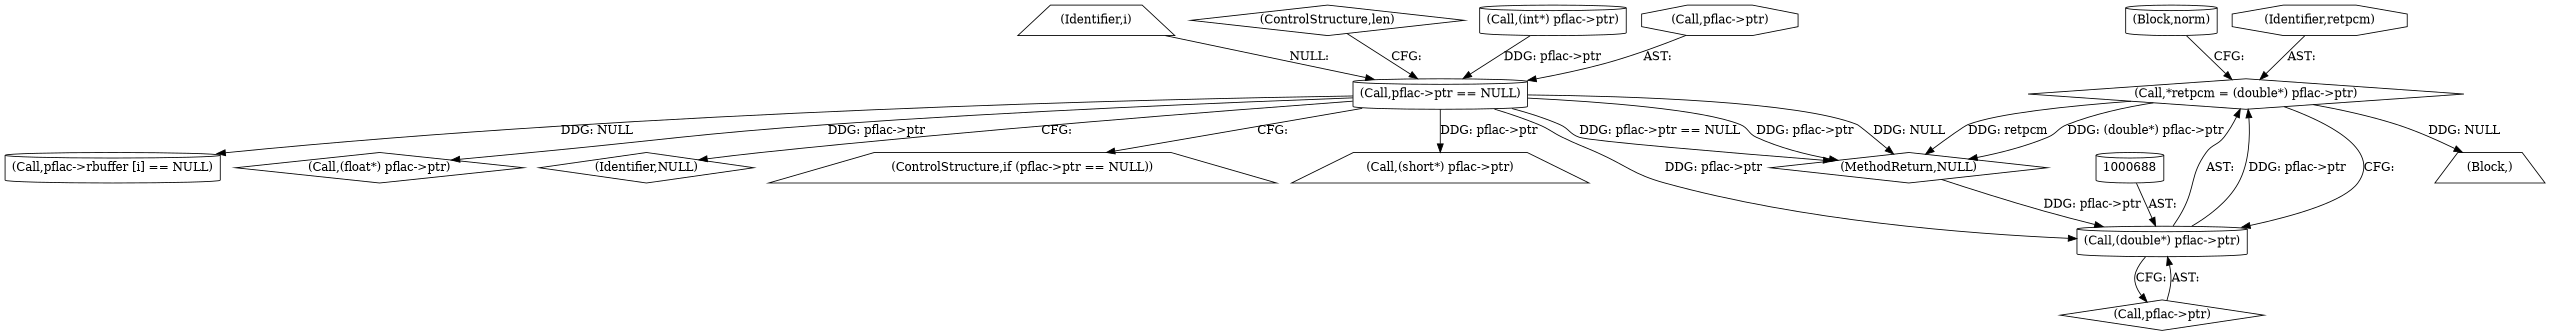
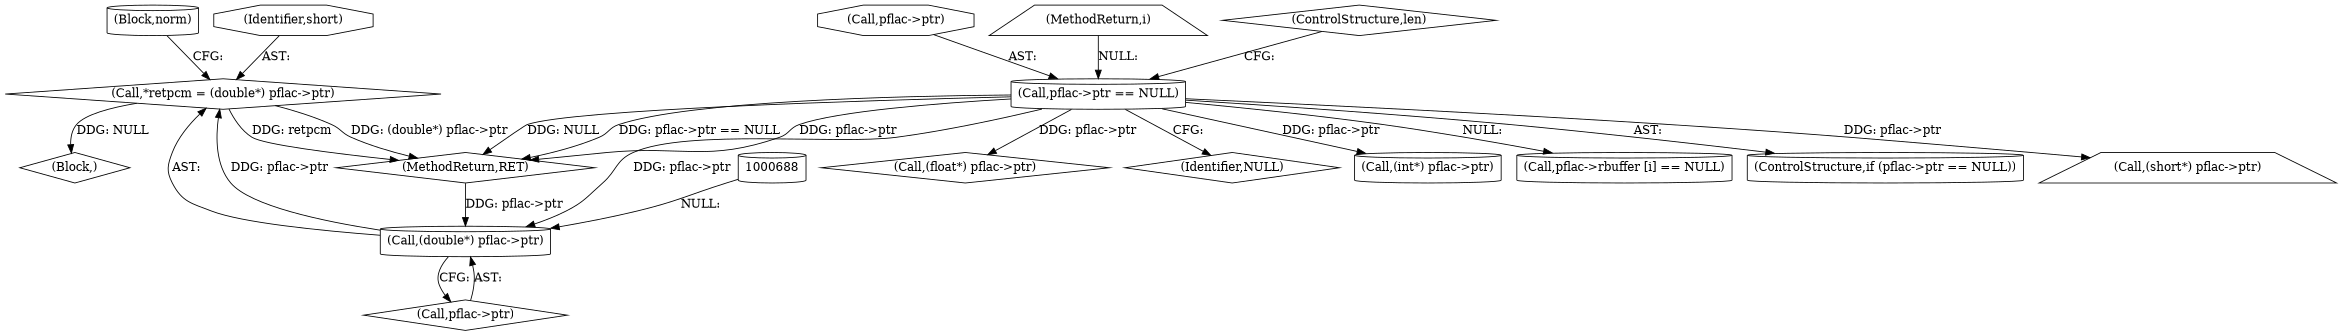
node "(Identifier,i)": label "(Identifier,i)" -> "(MethodReturn,i)"
node "(Identifier,retpcm)": label "(Identifier,retpcm)" -> "(Identifier,short)"
edge "(Call,(int*) pflac->ptr)" -> "(Call,pflac->ptr == NULL)": reversed
edge "(Call,pflac->ptr == NULL)" -> "(Call,pflac->rbuffer [i] == NULL)": label "DDG: NULL" -> "NULL: "
edge "(Call,pflac->ptr == NULL)" -> "(ControlStructure,if (pflac->ptr == NULL))": label "CFG: " -> "AST: "
node "(ControlStructure,if (pflac->ptr == NULL))": shape trapezium -> cylinder
node "(MethodReturn,NULL)": label "(MethodReturn,NULL)" -> "(MethodReturn,RET)"
node "(Block,)": shape trapezium -> diamond
edge "(Call,*retpcm = (double*) pflac->ptr)" -> "(Call,(double*) pflac->ptr)": removed, label "CFG:"
edge "1000688" -> "(Call,(double*) pflac->ptr)": label "AST: " -> "NULL: "
